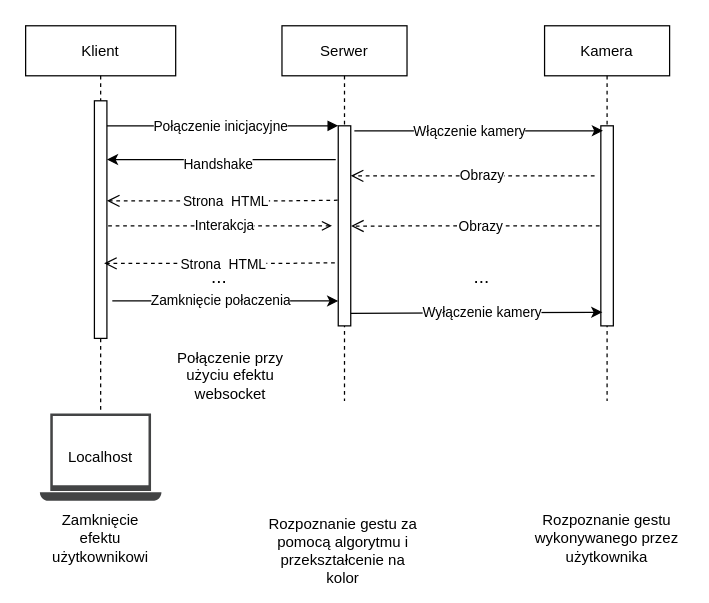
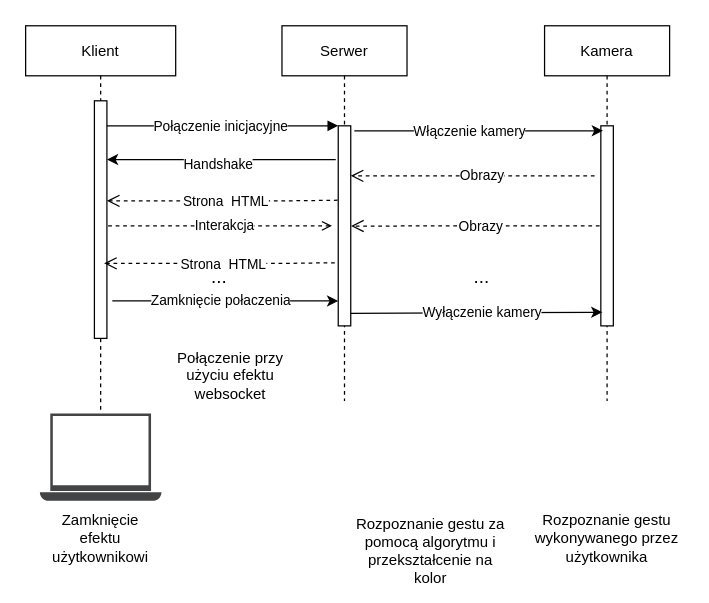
node "Localhost": removed
node "Rozpoznanie gestu za pomocą algorytmu i przekształcenie na kolor": moved (343, 551) -> (430, 551)
